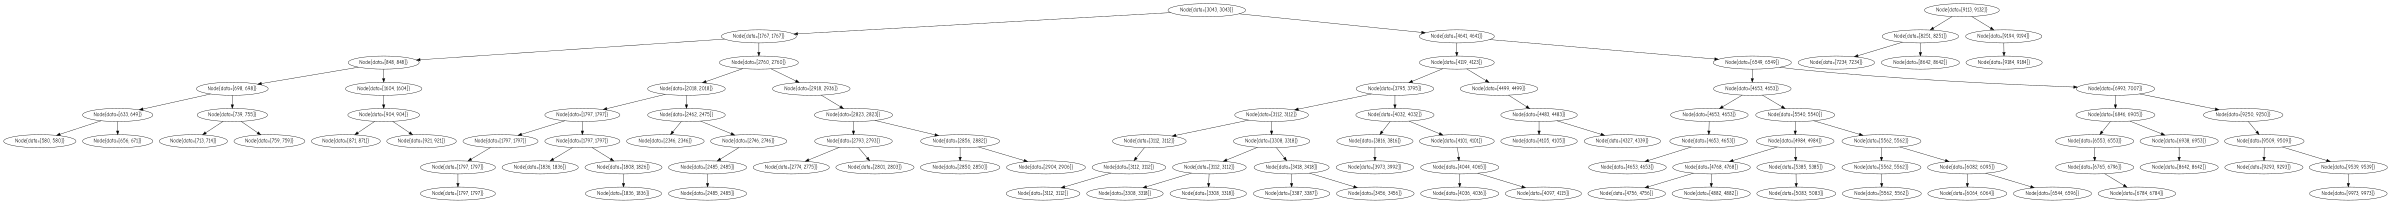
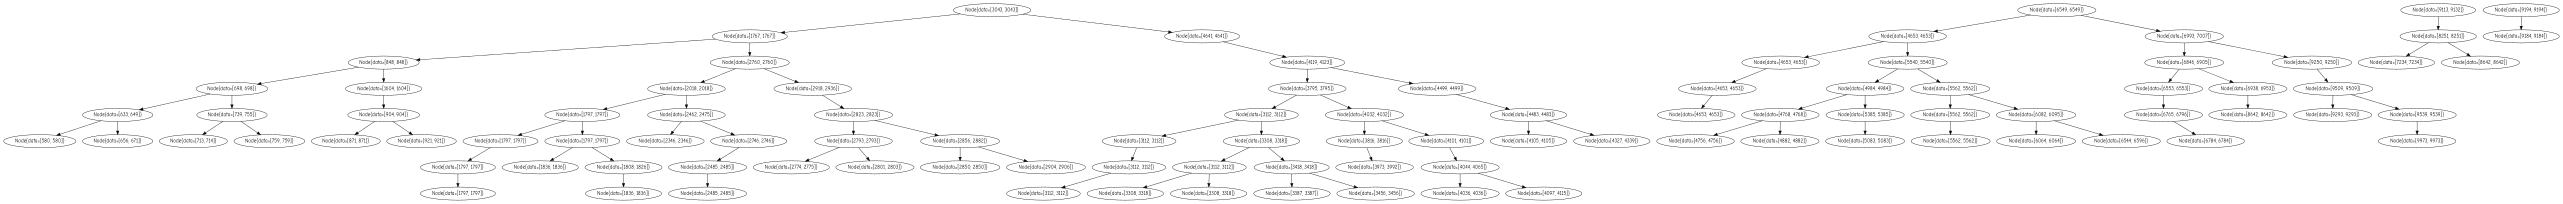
edge "Node{data=[9113, 9132]}" -> "Node{data=[9194, 9194]}": removed
edge "Node{data=[4641, 4641]}" -> "Node{data=[6549, 6549]}": removed
